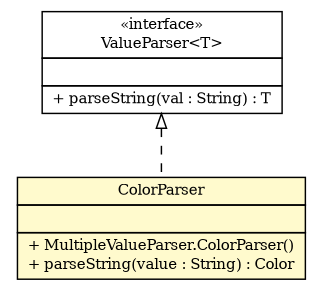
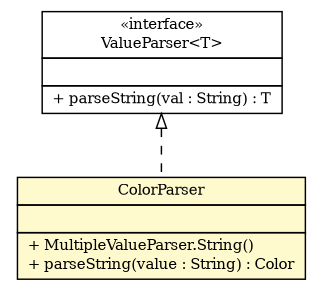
node "ColorParser": text "+ MultipleValueParser.ColorParser()" -> "+ MultipleValueParser.String()"
